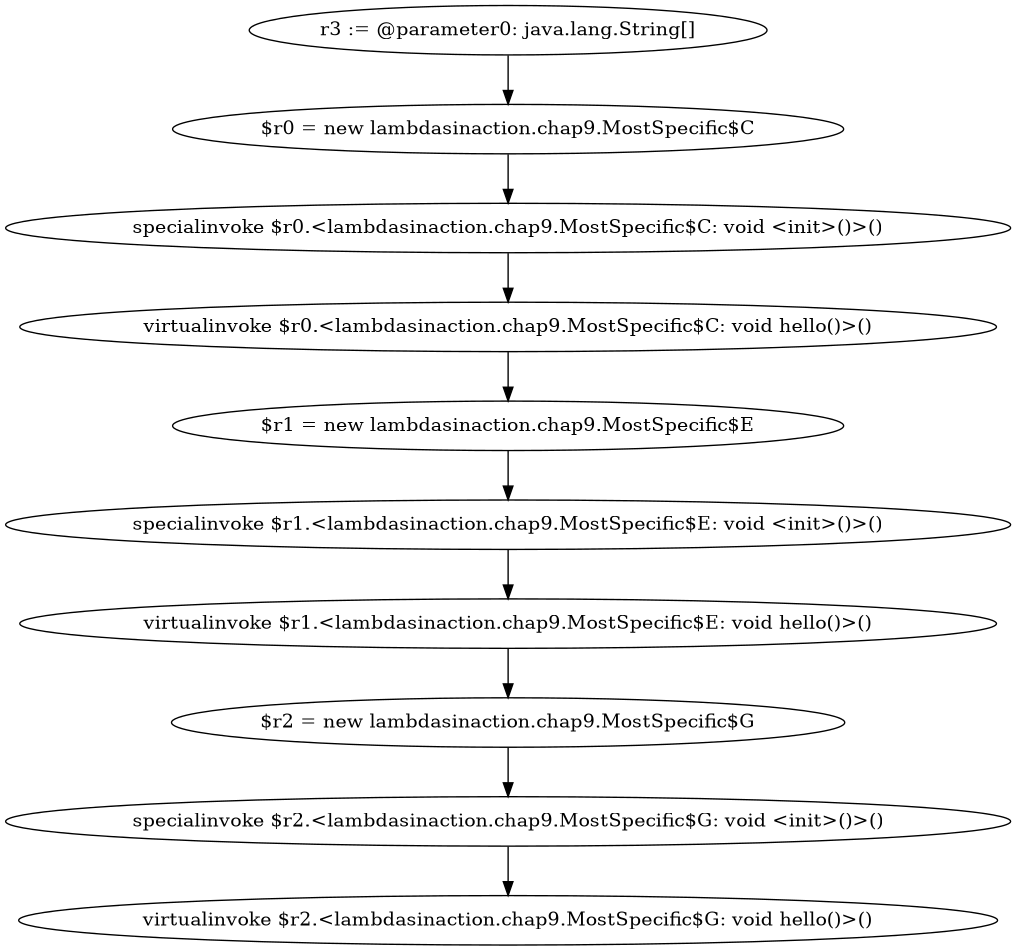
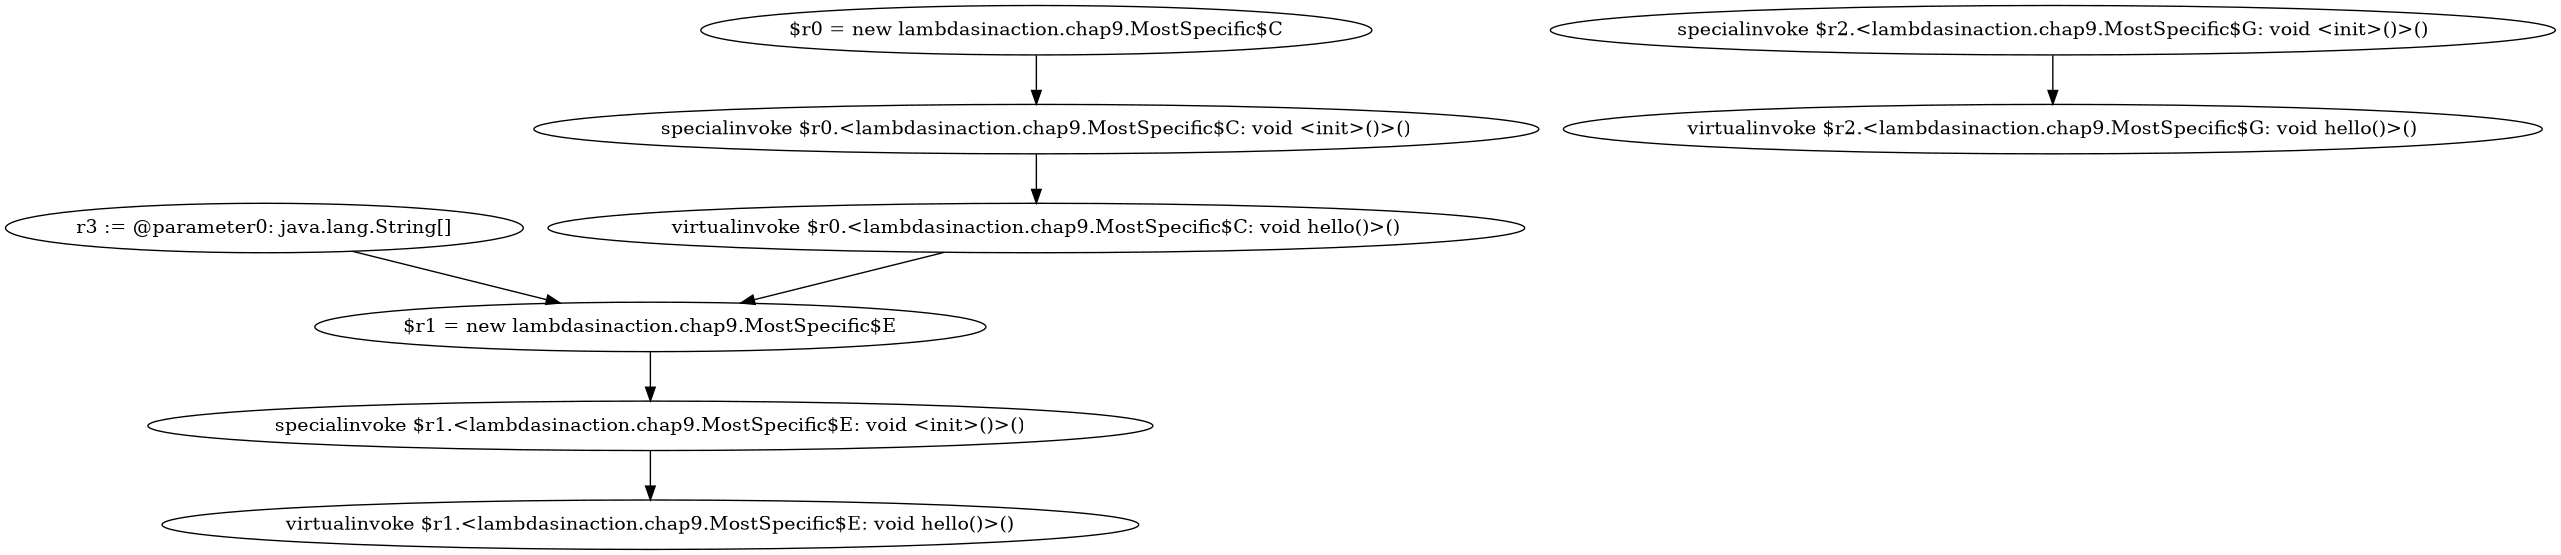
edge "r3 := @parameter0: java.lang.String[]" -> "$r0 = new lambdasinaction.chap9.MostSpecific$C": now "r3 := @parameter0: java.lang.String[]" -> "$r1 = new lambdasinaction.chap9.MostSpecific$E"
node "$r2 = new lambdasinaction.chap9.MostSpecific$G": removed
